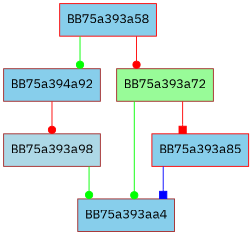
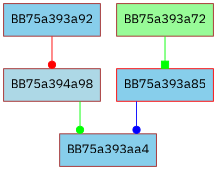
node "BB75a393a58": removed
node "BB75a394a92": label "BB75a394a92" -> "BB75a393a92"
edge "BB75a393a72" -> "BB75a393a85": color red -> green
edge "BB75a393a72" -> "BB75a393aa4": removed
node "BB75a393a98": label "BB75a393a98" -> "BB75a394a98"
edge "BB75a393a85" -> "BB75a393aa4": arrowhead box -> dot
